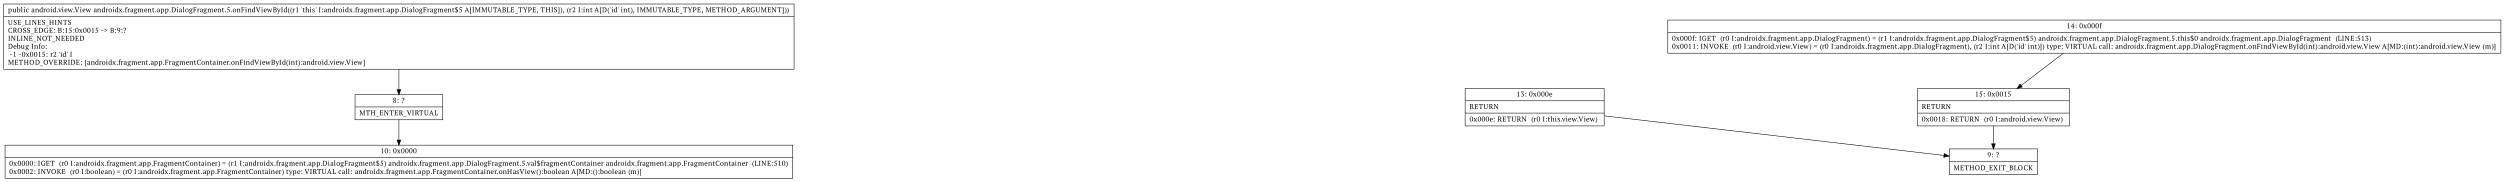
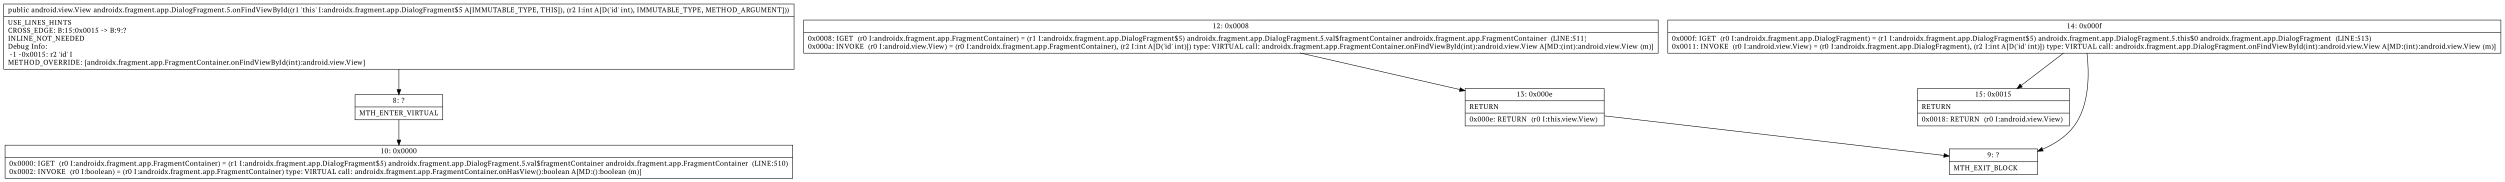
node "12: 0x0008": added
edge "15: 0x0015" -> "9: ?": now "14: 0x000f" -> "9: ?"
node "9: ?": text "METHOD_EXIT_BLOCK" -> "MTH_EXIT_BLOCK"
